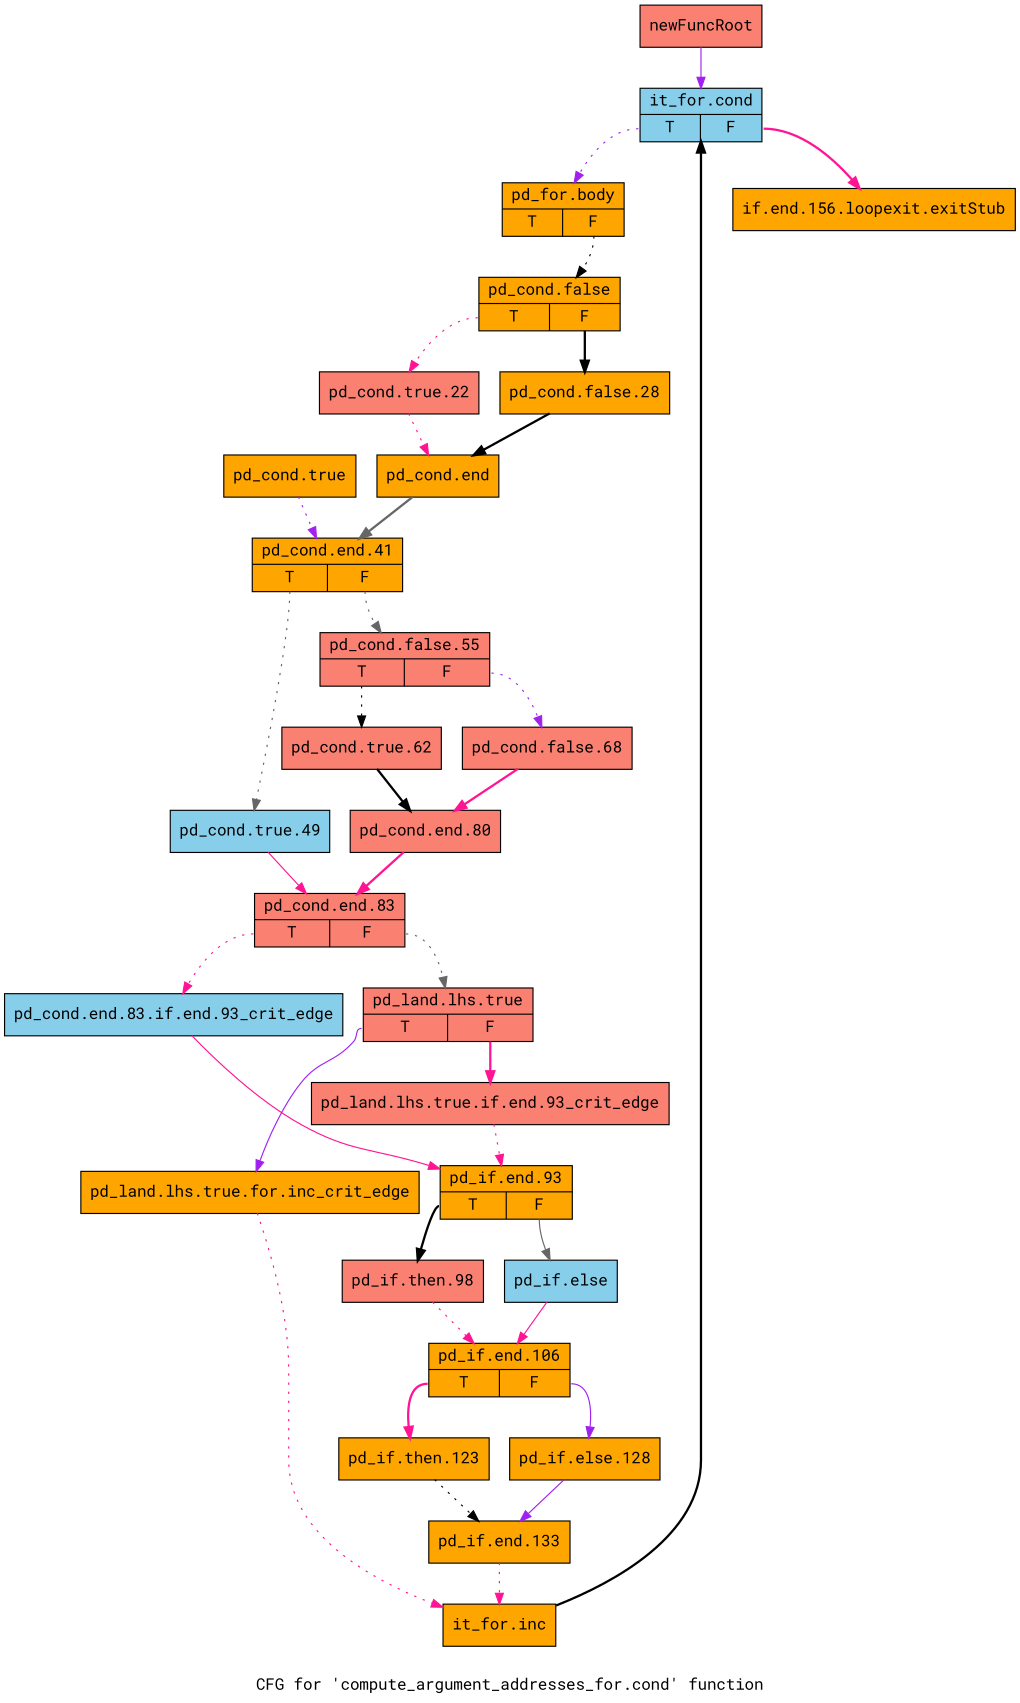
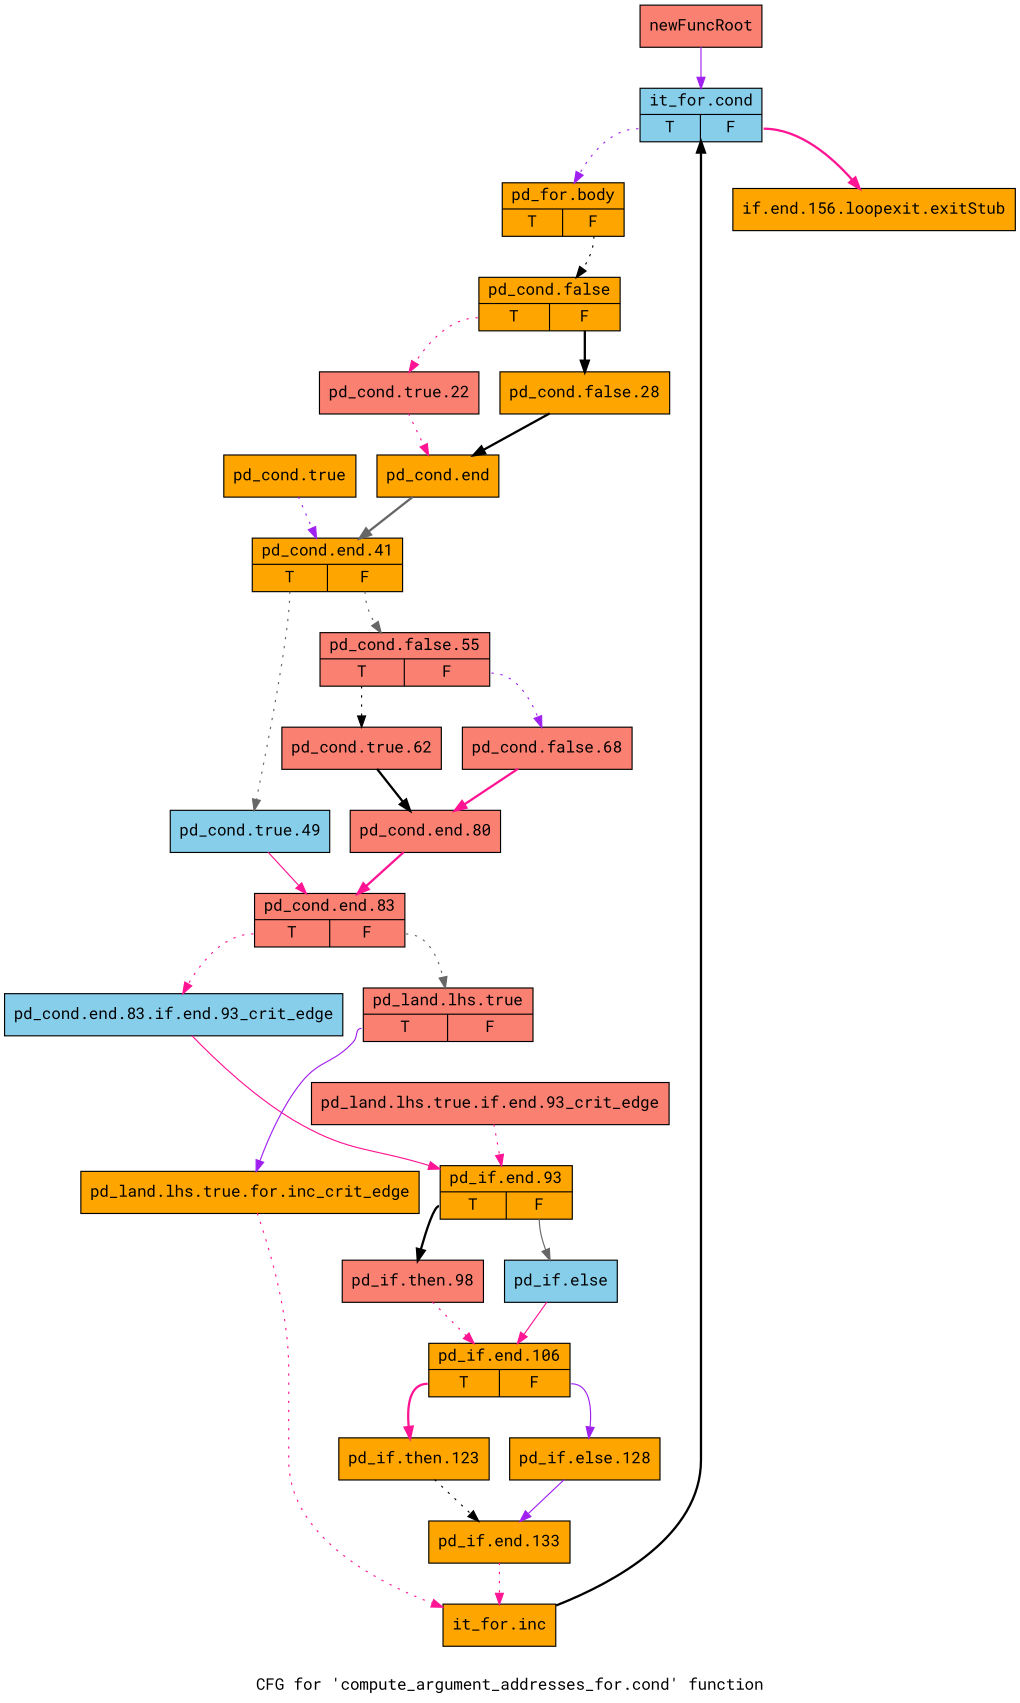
edge "pd_land.lhs.true" -> "pd_land.lhs.true.if.end.93_crit_edge": removed
